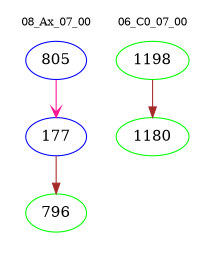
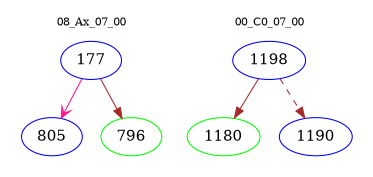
cluster "06_C0_07_00": label "06_C0_07_00" -> "00_C0_07_00"
node "1198": color green -> blue
edge "805" -> "177": reversed
node "1190": added
